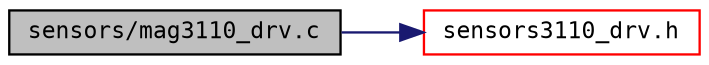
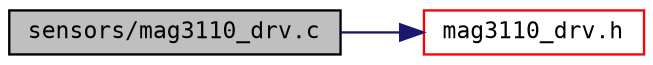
node "sensors3110_drv.h": label "sensors3110_drv.h" -> "mag3110_drv.h"
